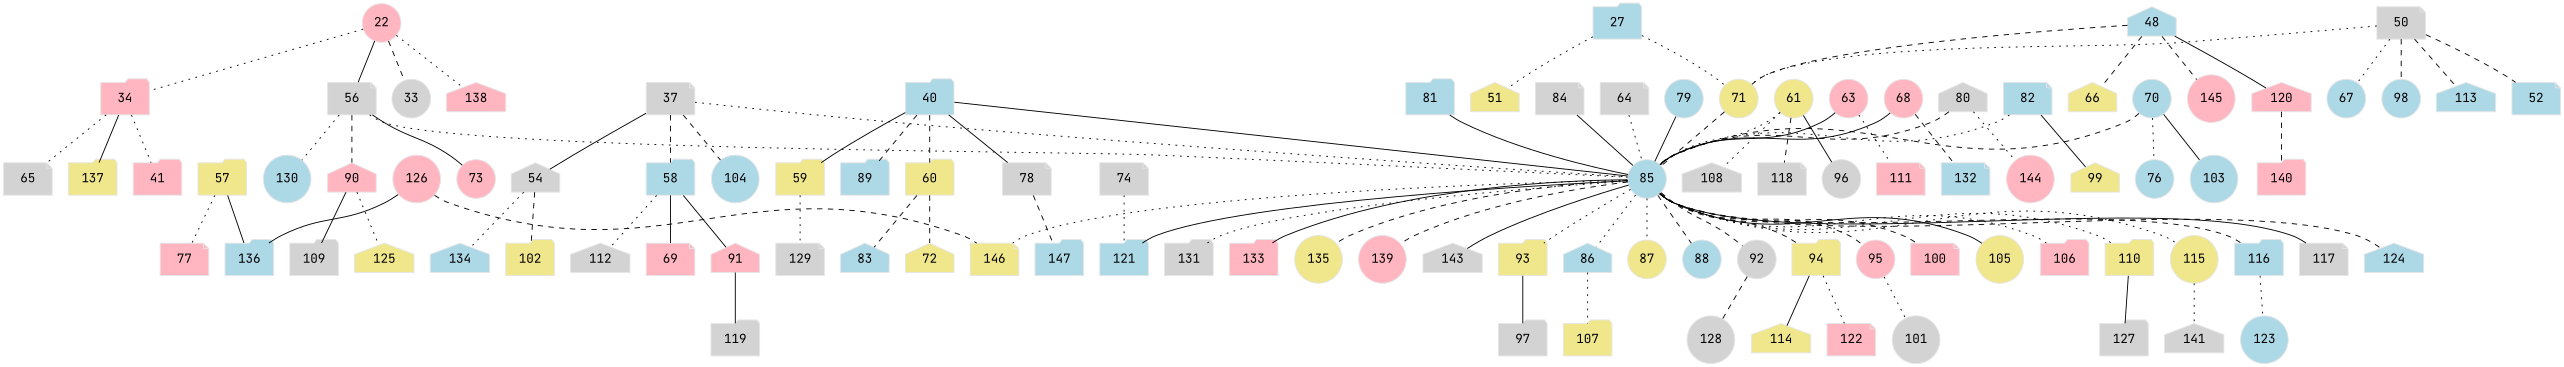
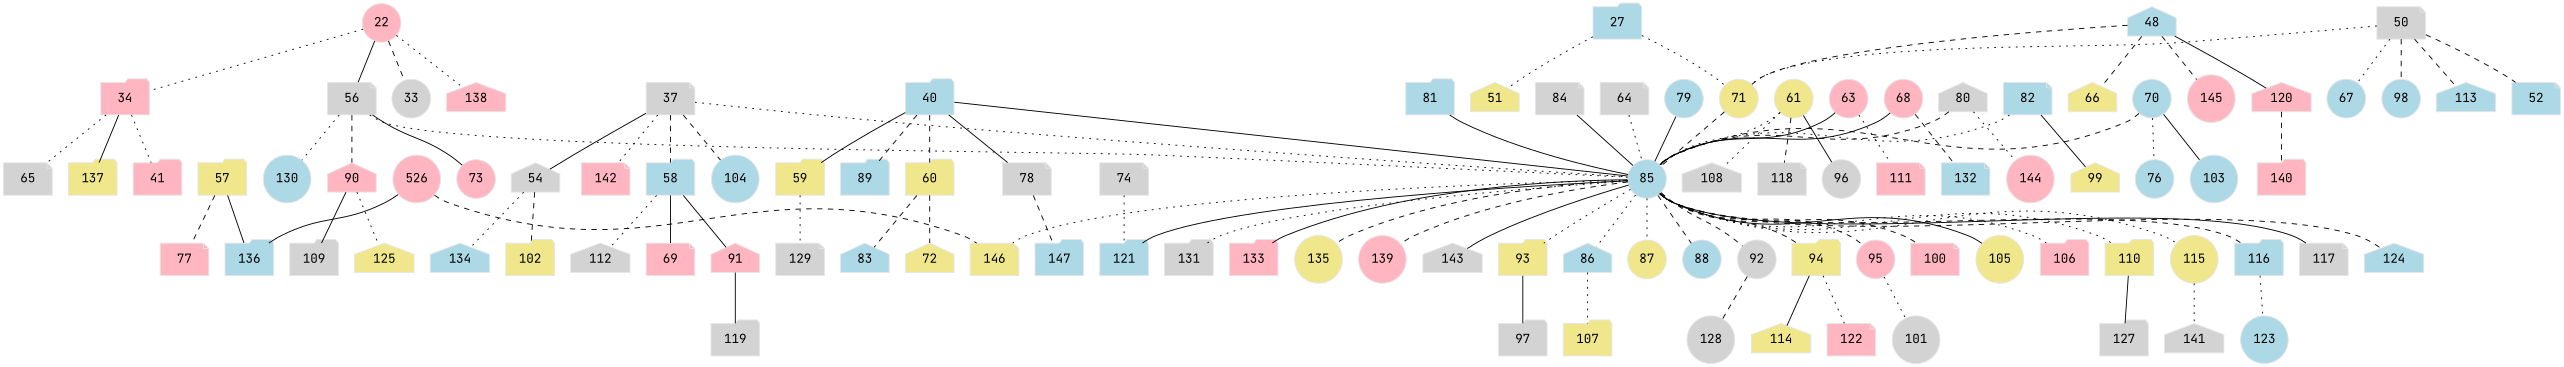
node "126": label "126" -> "526"
node "142": added
edge "57" -- "77": style dotted -> dashed
